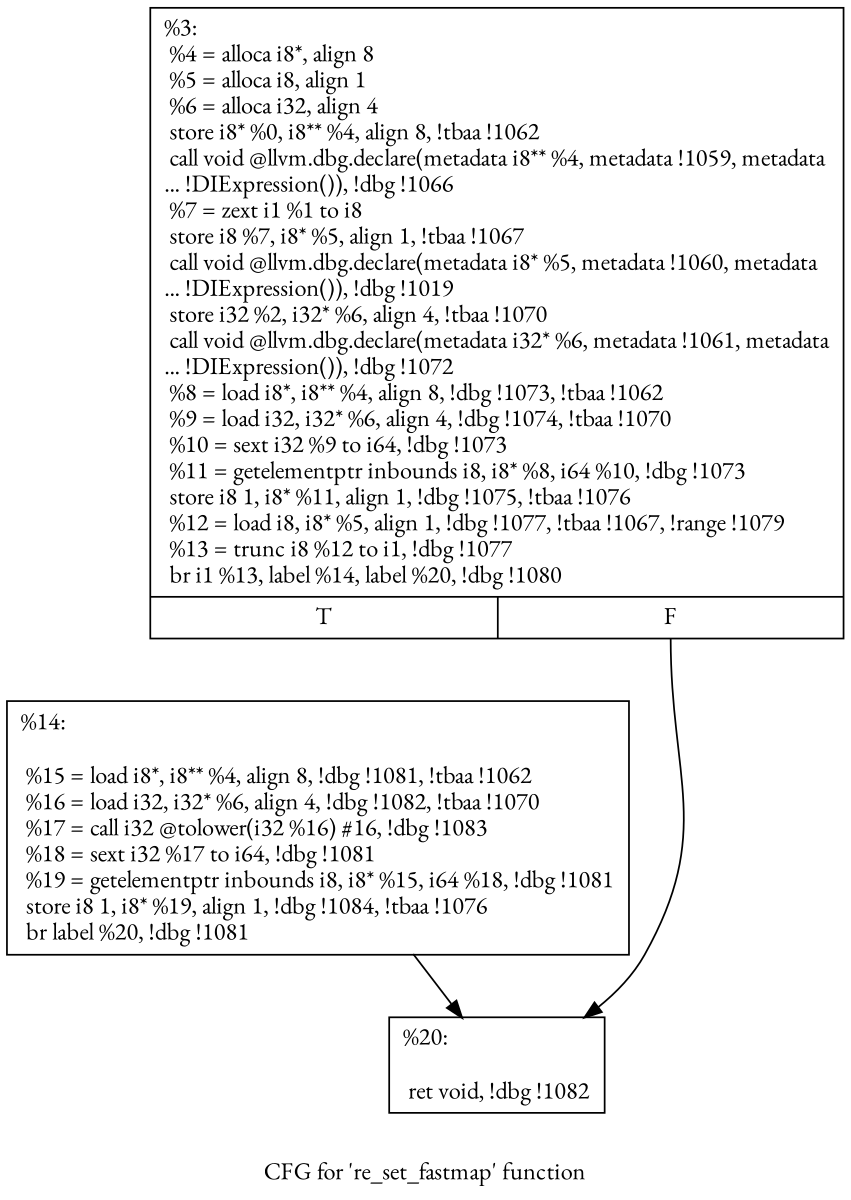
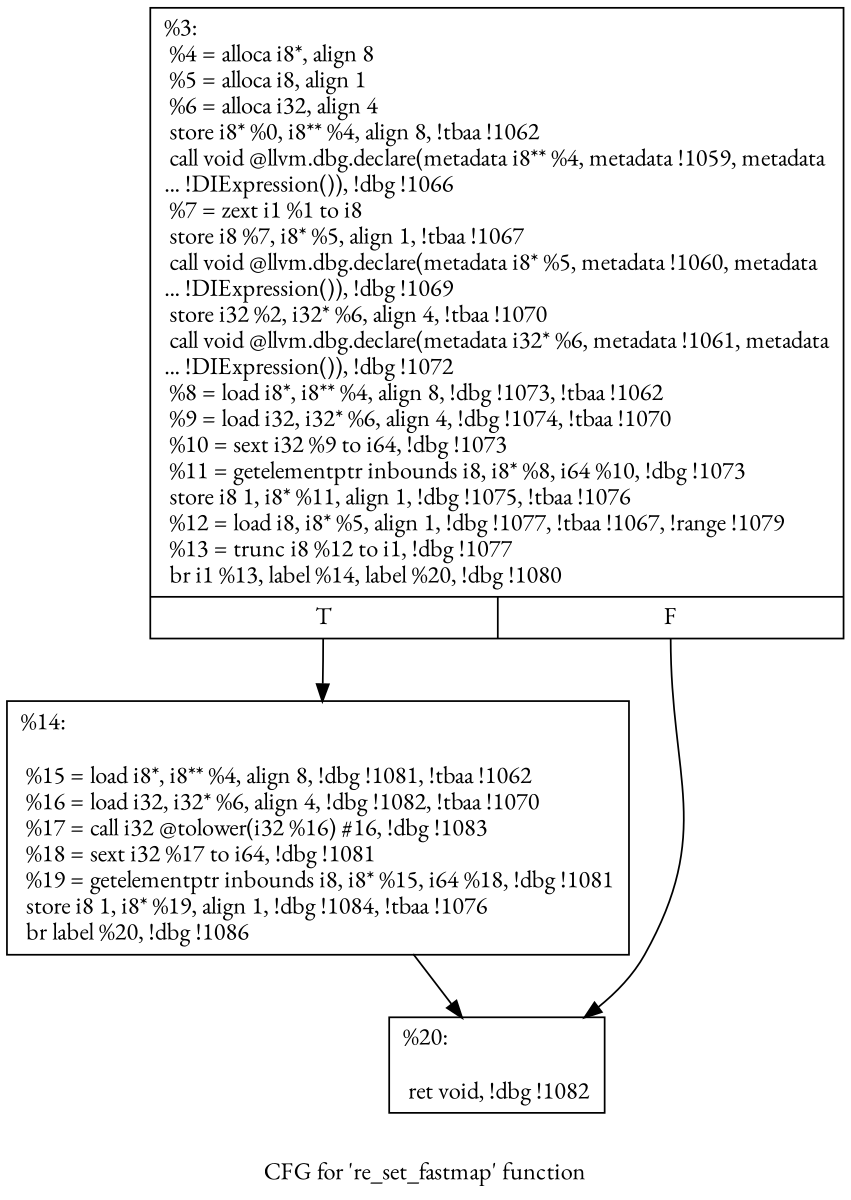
node "%3:": text "... !DIExpression()), !dbg !1019" -> "... !DIExpression()), !dbg !1069"
edge "%3:" -> "%14:": added
node "%14:": text "br label %20, !dbg !1081" -> "br label %20, !dbg !1086"
